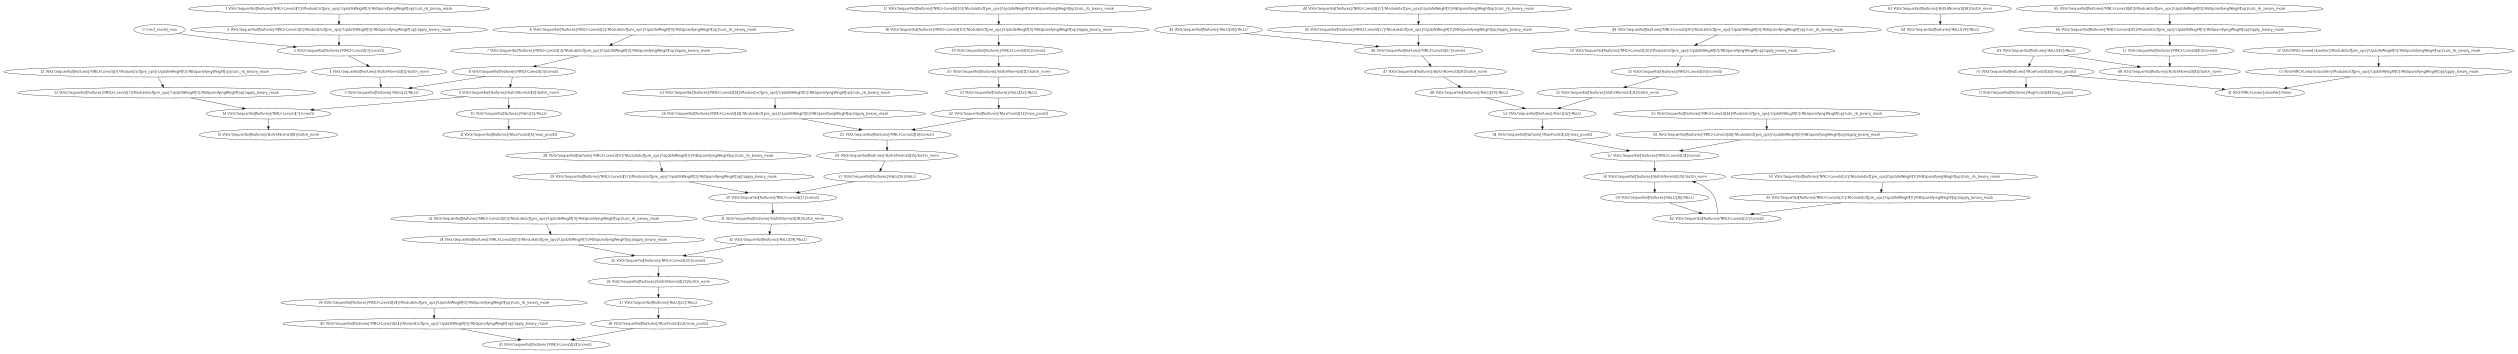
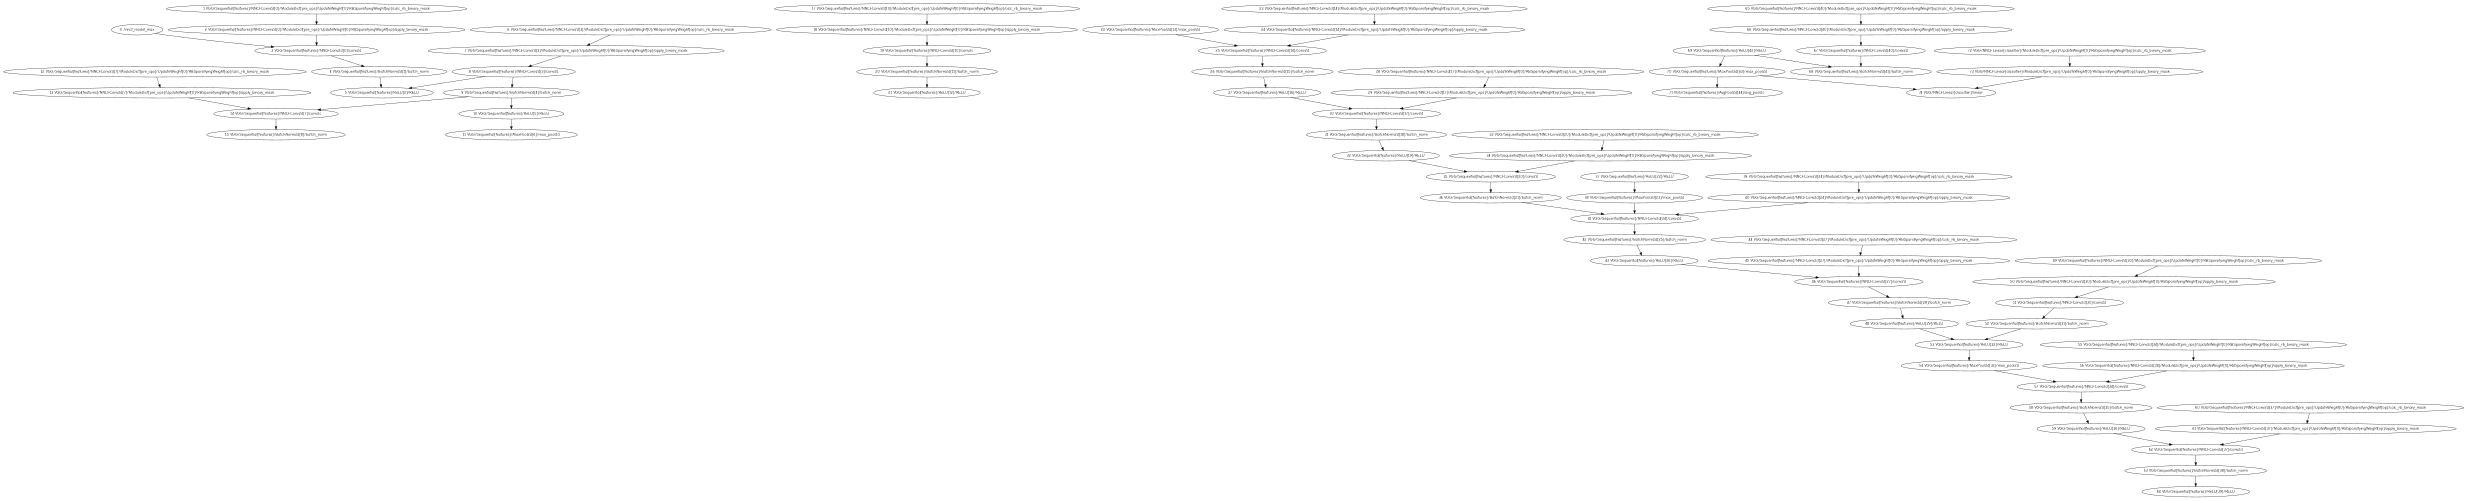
edge "21 VGG/Sequential[features]/ReLU[12]/RELU" -> "22 VGG/Sequential[features]/MaxPool2d[13]/max_pool2d": removed
edge "62 VGG/Sequential[features]/NNCFConv2d[37]/conv2d" -> "58 VGG/Sequential[features]/BatchNorm2d[35]/batch_norm": now "62 VGG/Sequential[features]/NNCFConv2d[37]/conv2d" -> "63 VGG/Sequential[features]/BatchNorm2d[38]/batch_norm"
node "42 VGG/Sequential[features]/BatchNorm2d[25]/batch_norm": added
edge "36 VGG/Sequential[features]/BatchNorm2d[21]/batch_norm" -> "37 VGG/Sequential[features]/ReLU[22]/RELU": now "36 VGG/Sequential[features]/BatchNorm2d[21]/batch_norm" -> "41 VGG/Sequential[features]/NNCFConv2d[24]/conv2d"
